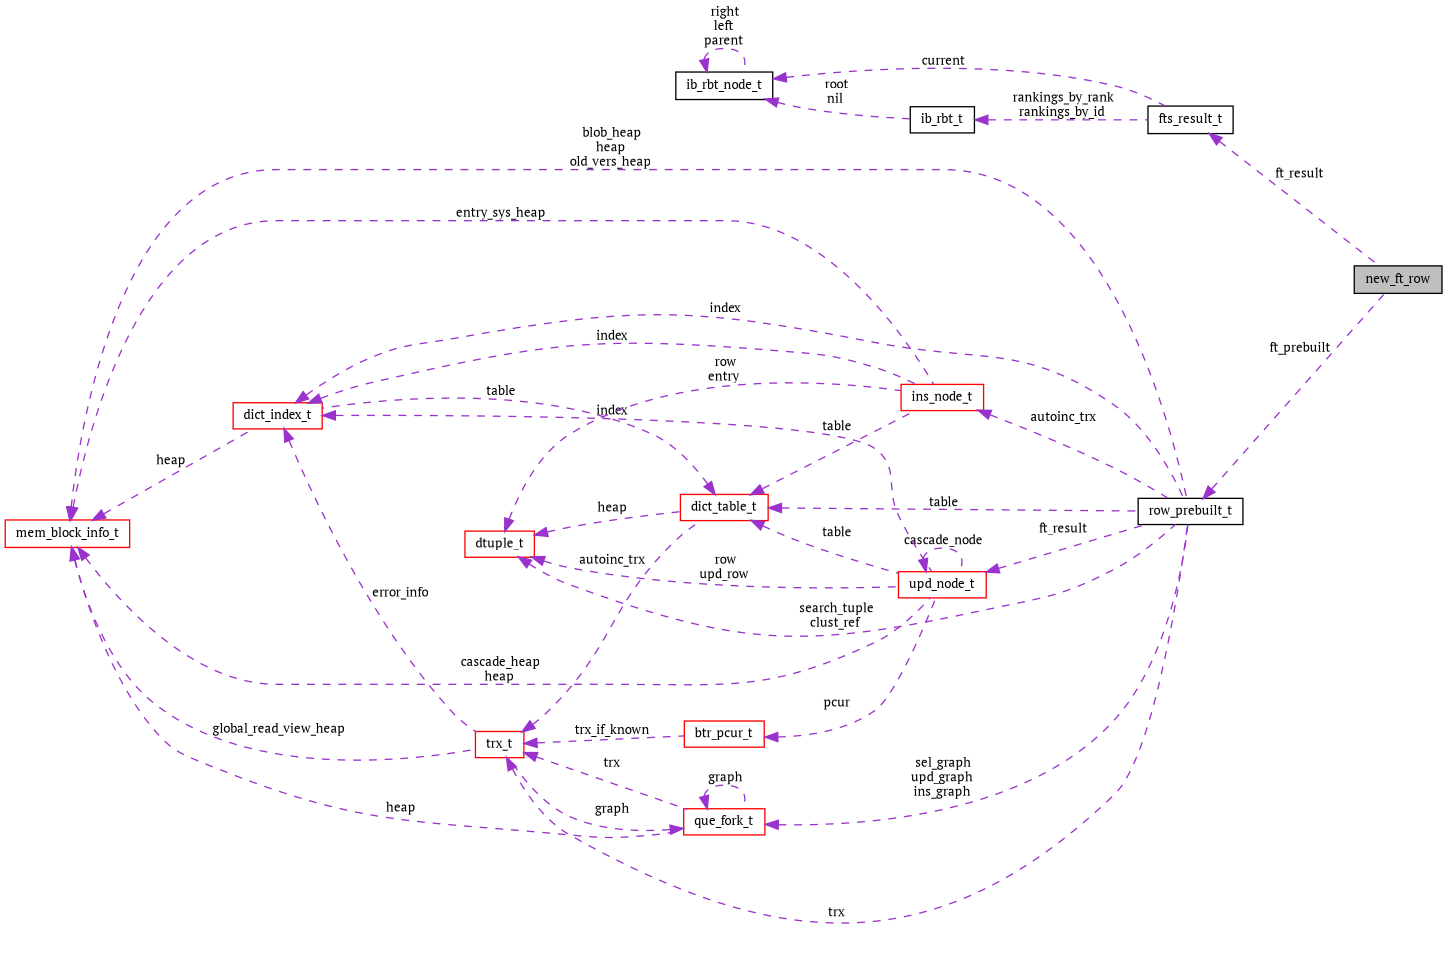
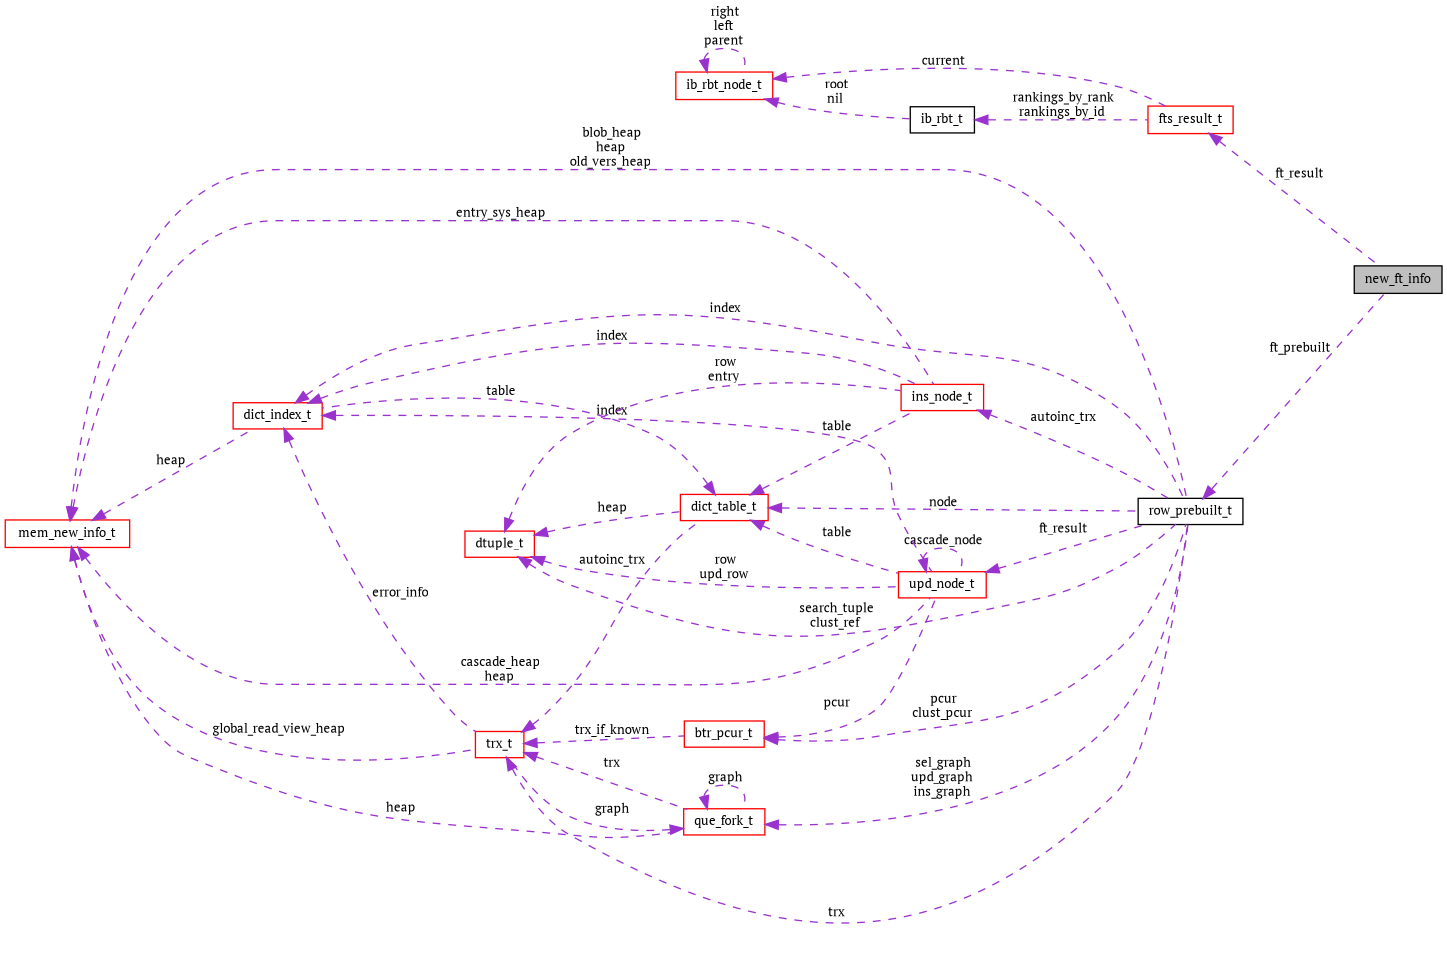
node "ib_rbt_node_t": color black -> red
node "fts_result_t": color black -> red
node "new_ft_row": label "new_ft_row" -> "new_ft_info"
edge "row_prebuilt_t" -> "dict_table_t": label " table" -> " node"
node "mem_block_info_t": label "mem_block_info_t" -> "mem_new_info_t"
edge "row_prebuilt_t" -> "btr_pcur_t": added, label "pcur clust_pcur"
